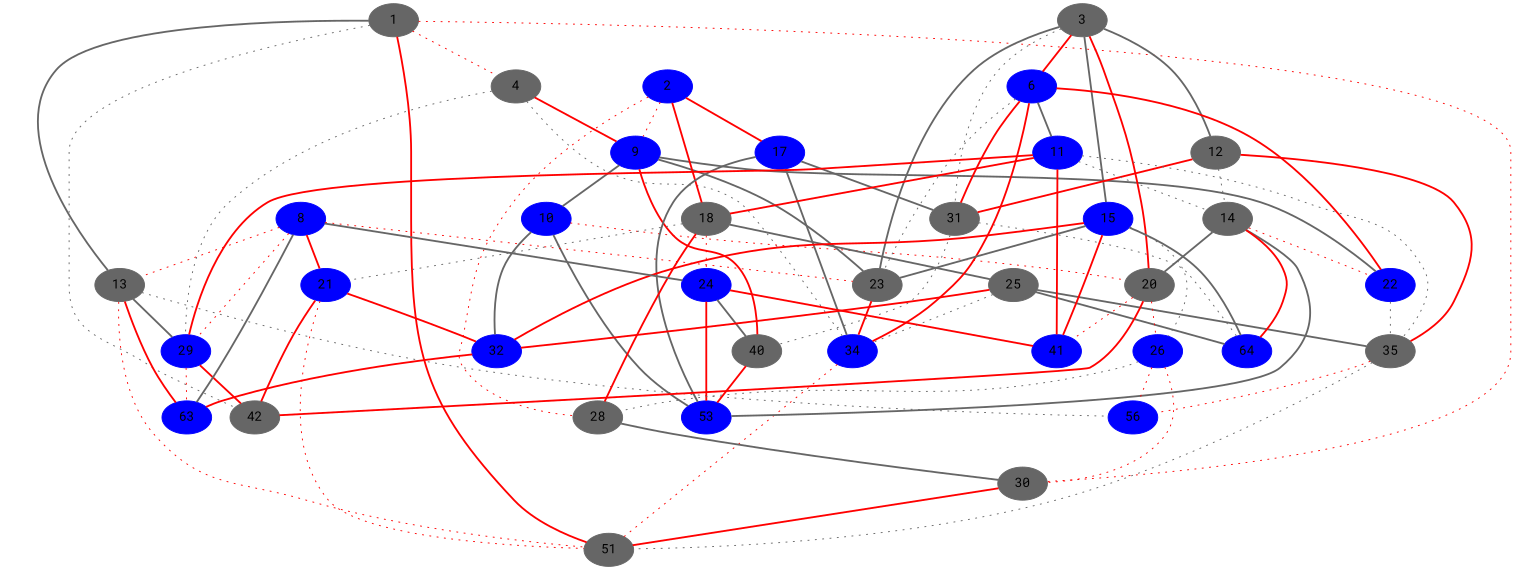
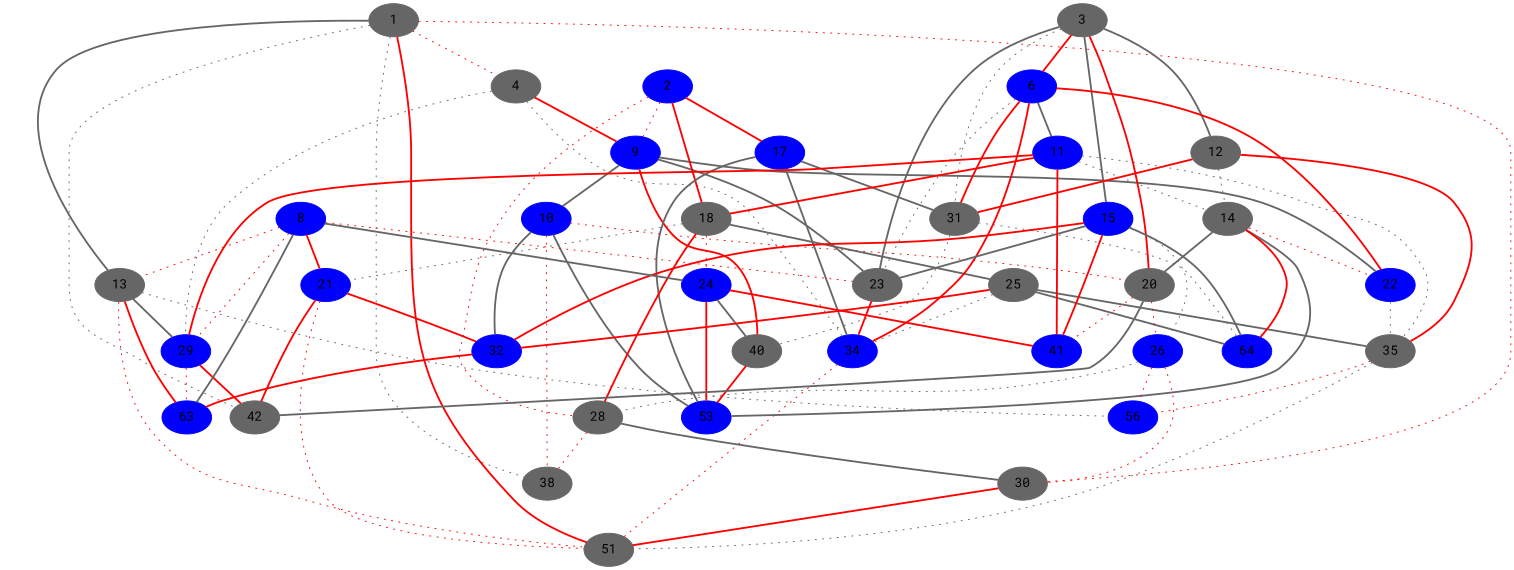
edge "20" -- "42": color red -> gray40
node "38": added
